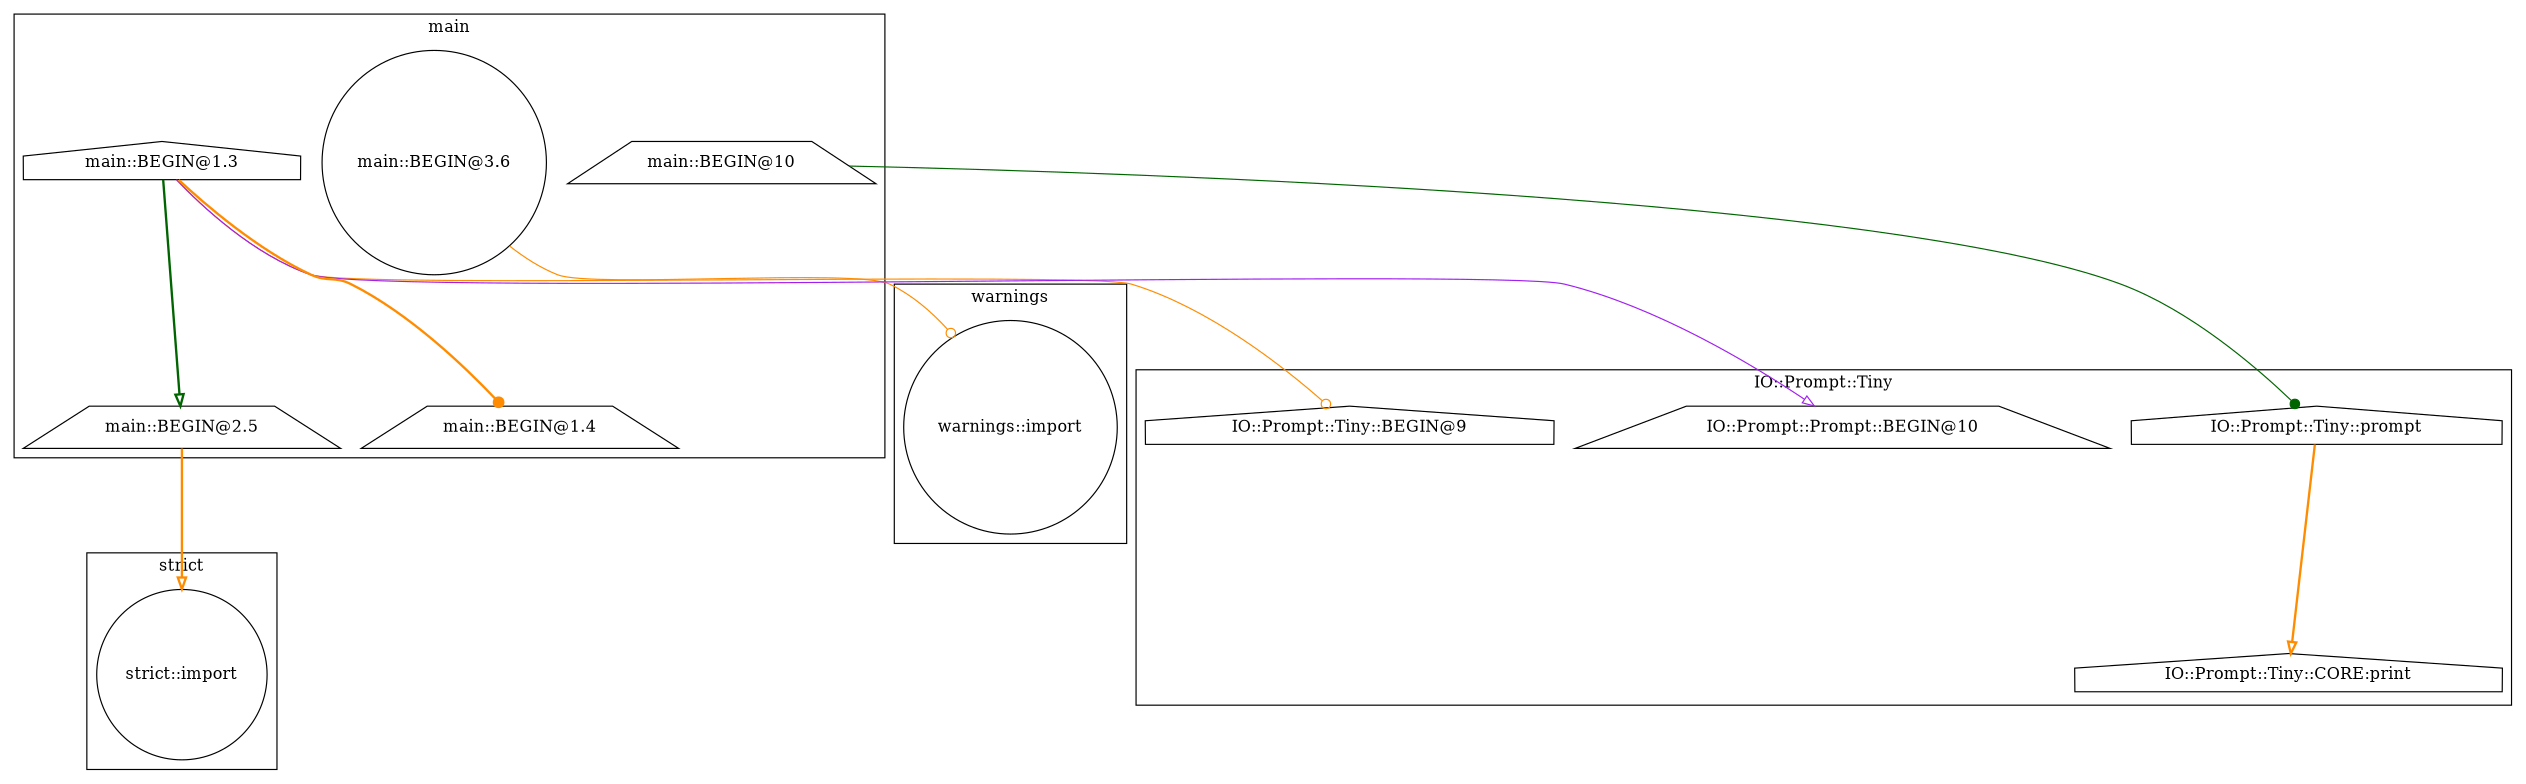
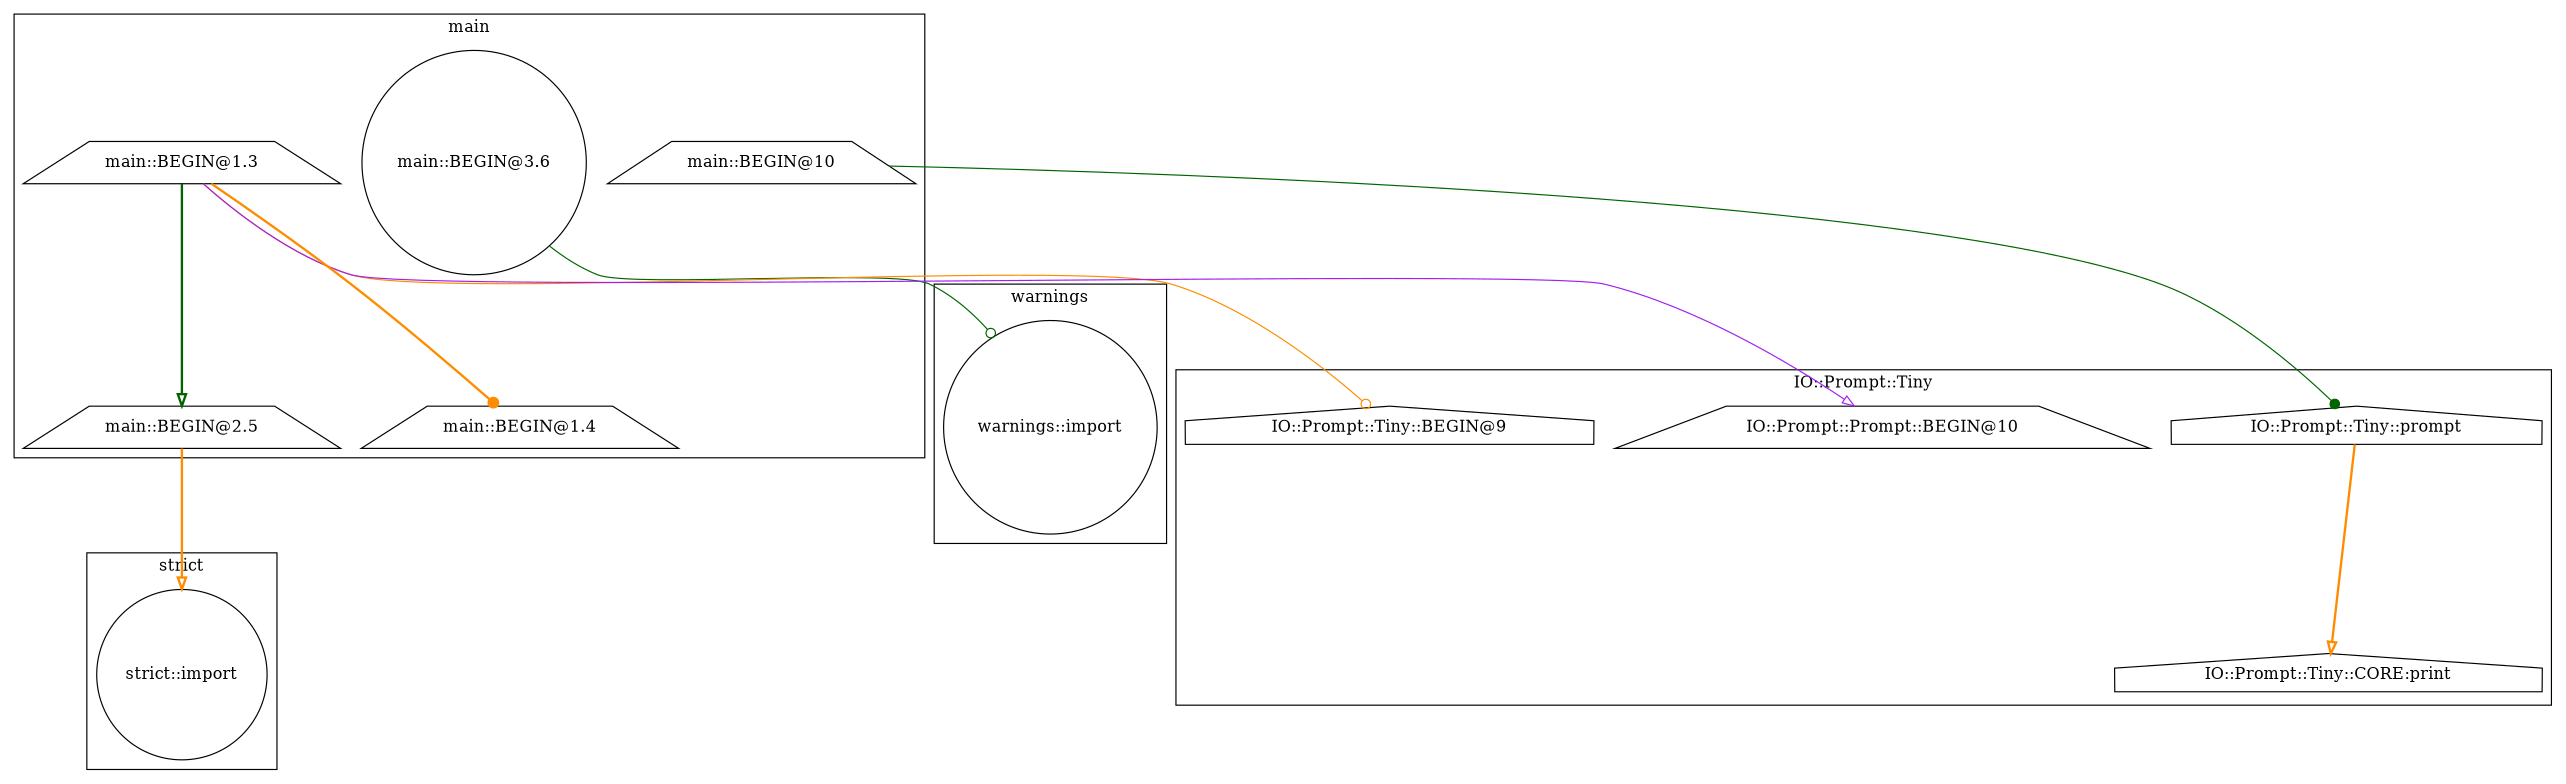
node "main::BEGIN@1.3": shape house -> trapezium
edge "main::BEGIN@3.6" -> "warnings::import": color darkorange -> darkgreen
